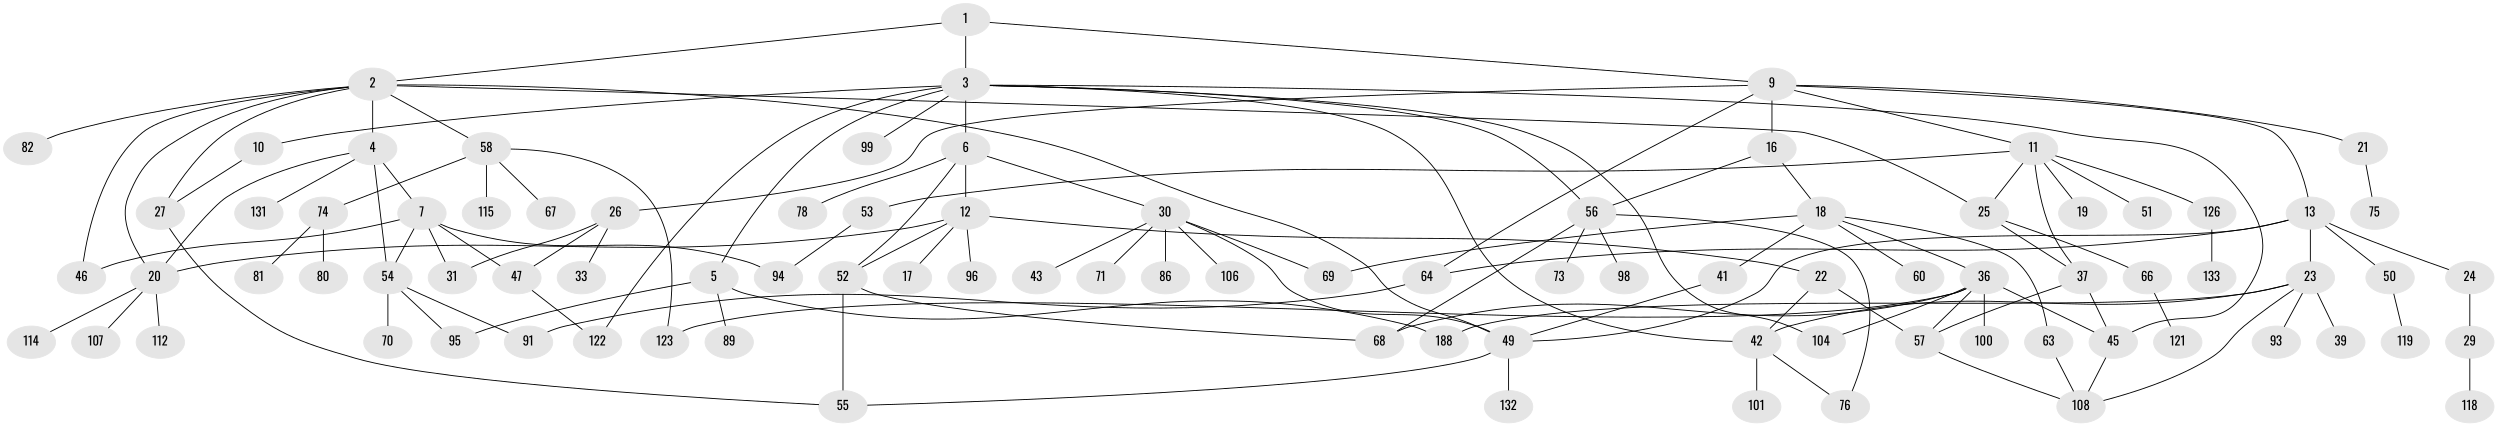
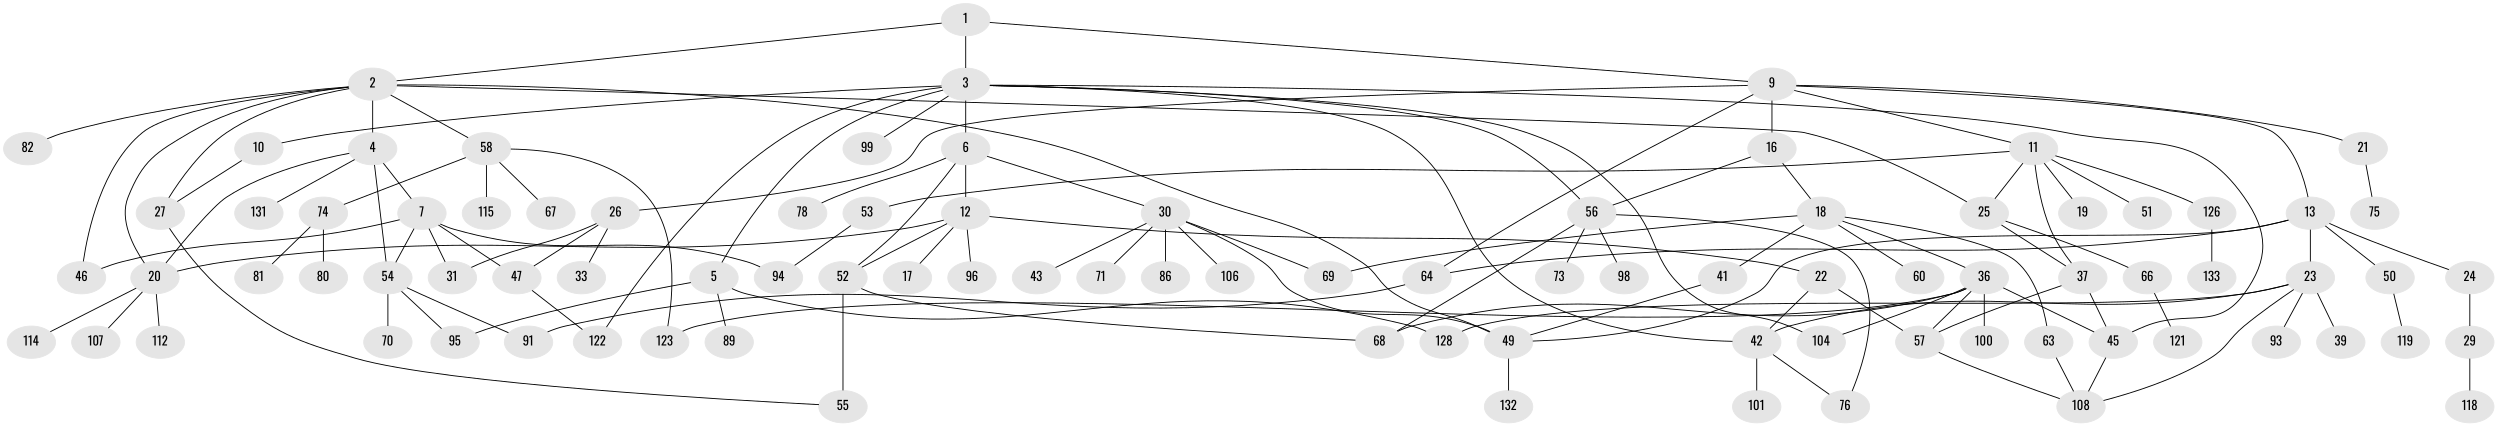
node "188": label "188" -> "128"
edge "49" -- "55": removed
